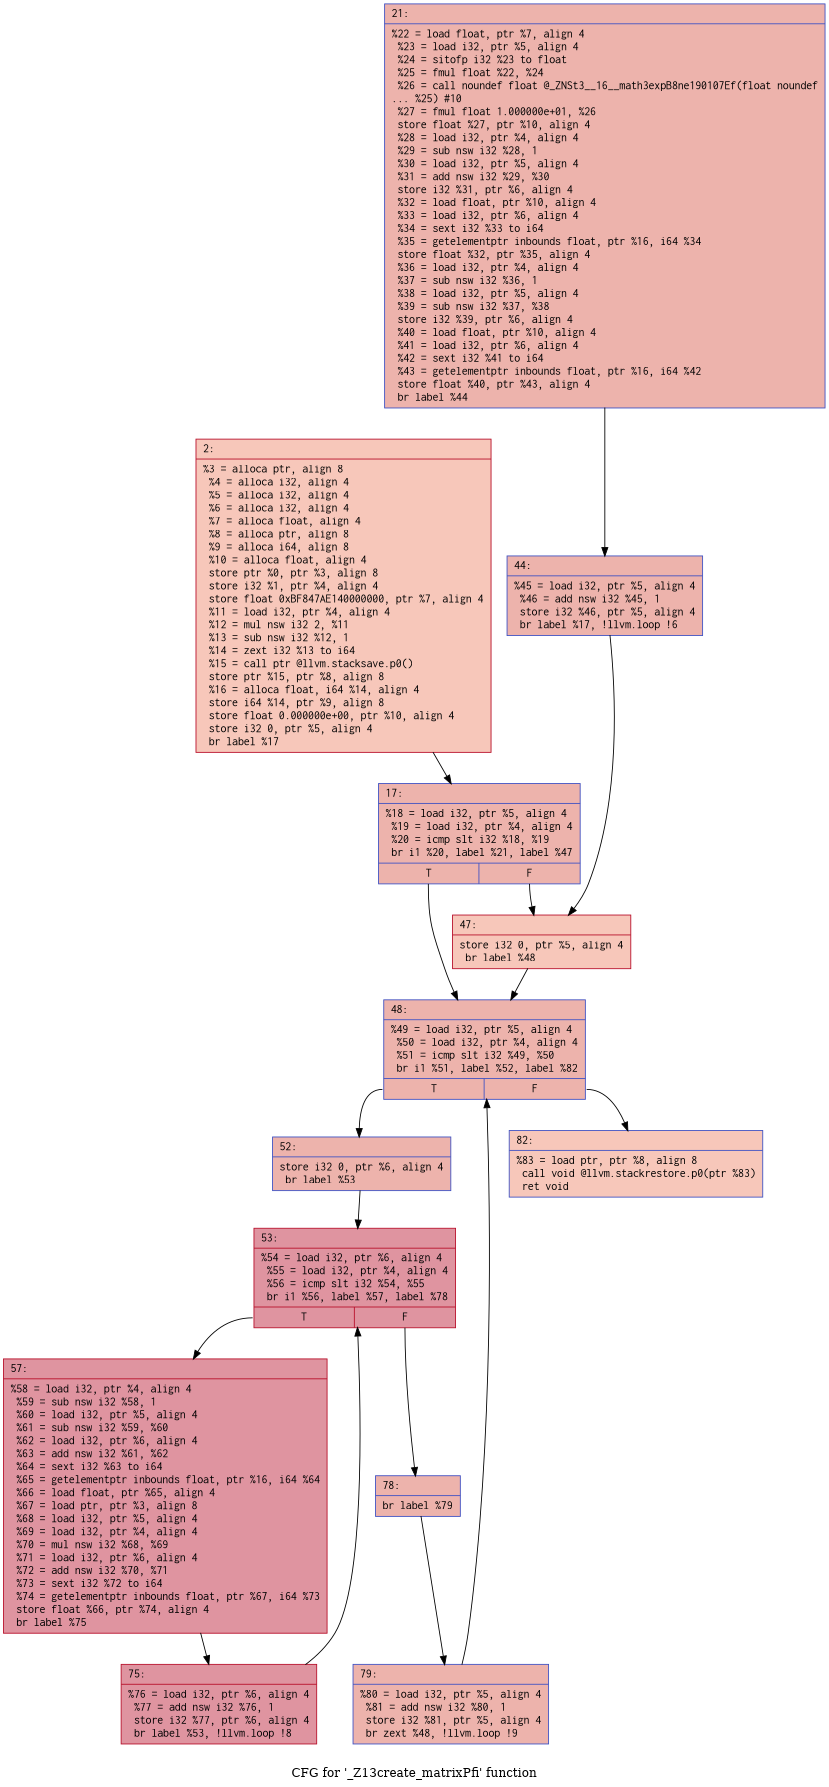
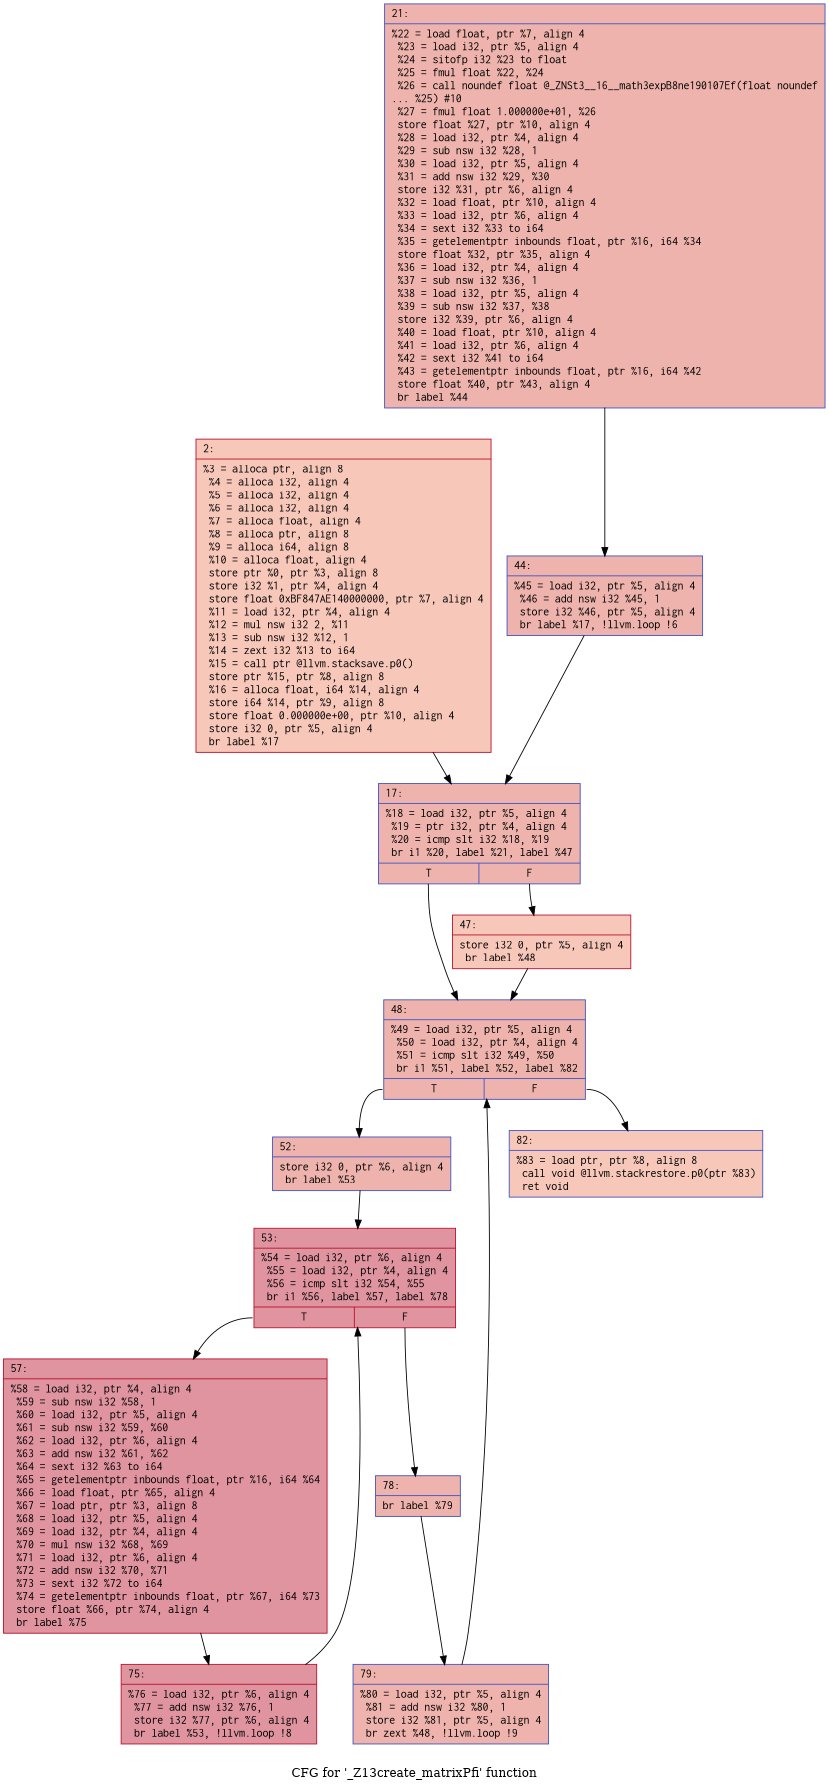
edge "44:" -> "47:": now "44:" -> "17:"
node "17:": text "%19 = load i32, ptr %4, align 4" -> "%19 = ptr i32, ptr %4, align 4"
